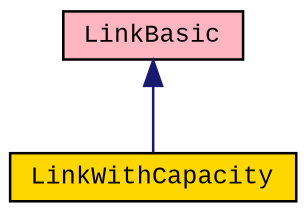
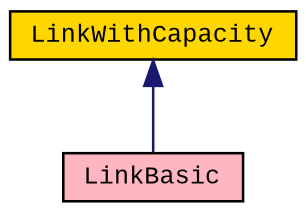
edge "LinkWithCapacity" -> "LinkBasic": reversed
